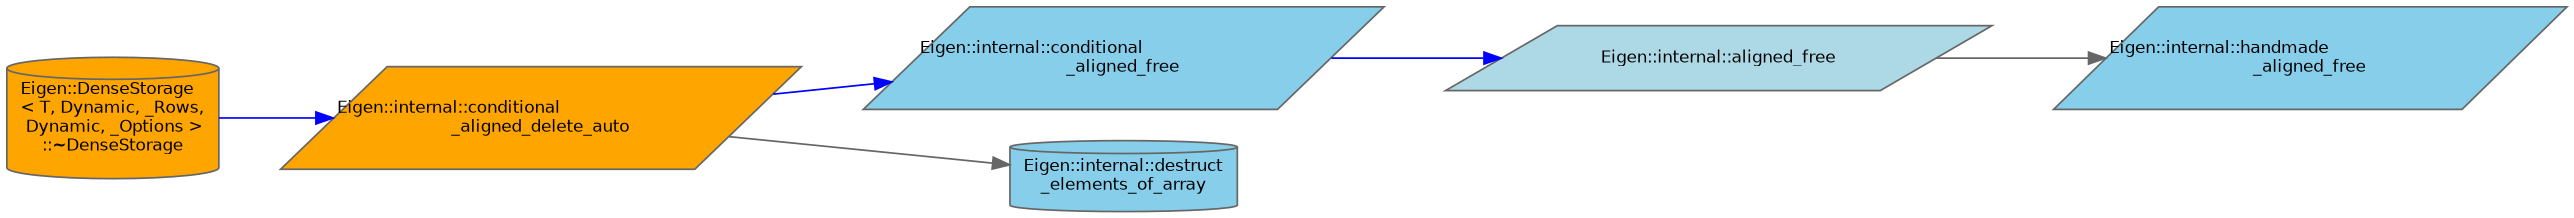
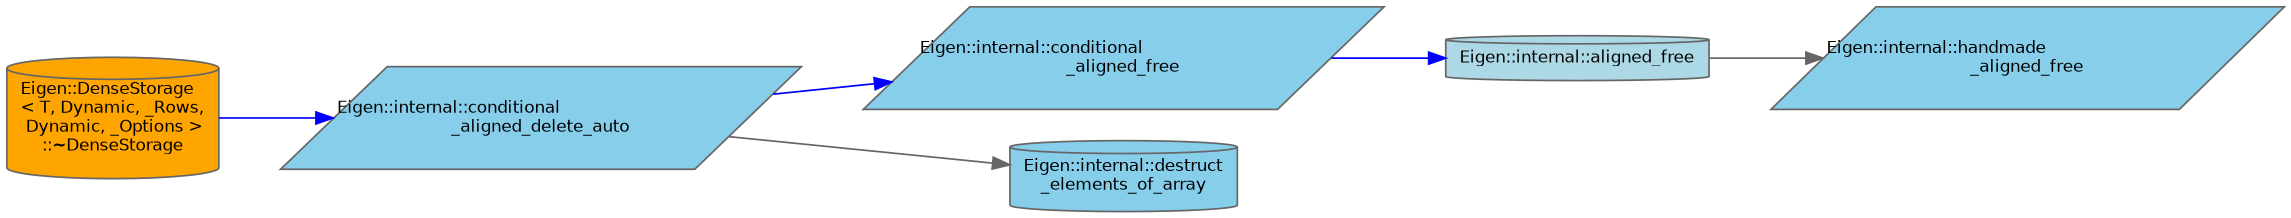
node "Eigen::internal::aligned_free": shape parallelogram -> cylinder
node "Eigen::internal::conditional _aligned_delete_auto": fillcolor orange -> skyblue
